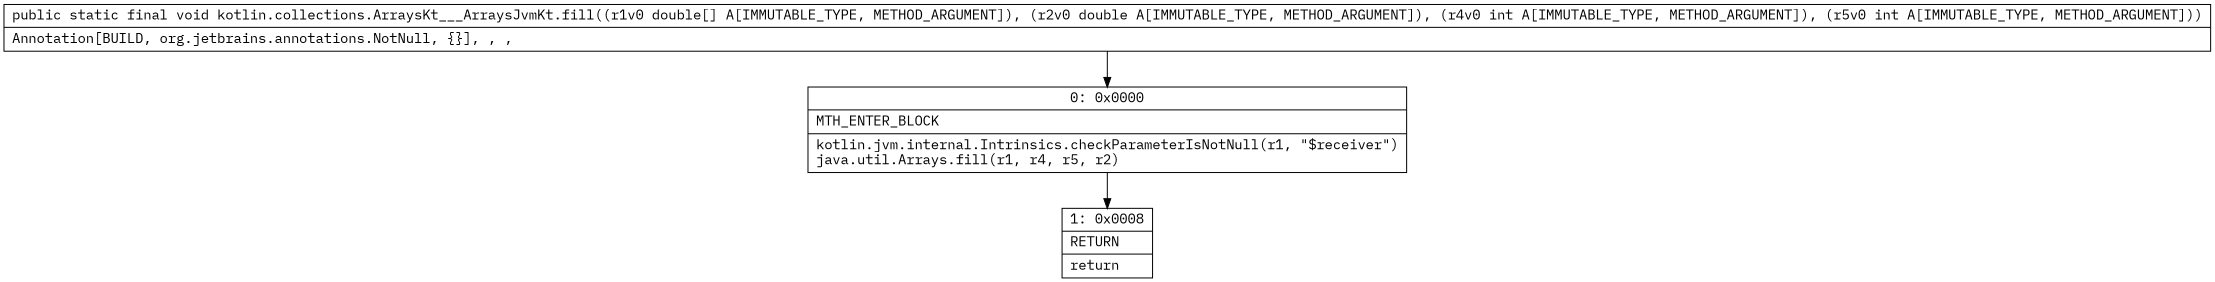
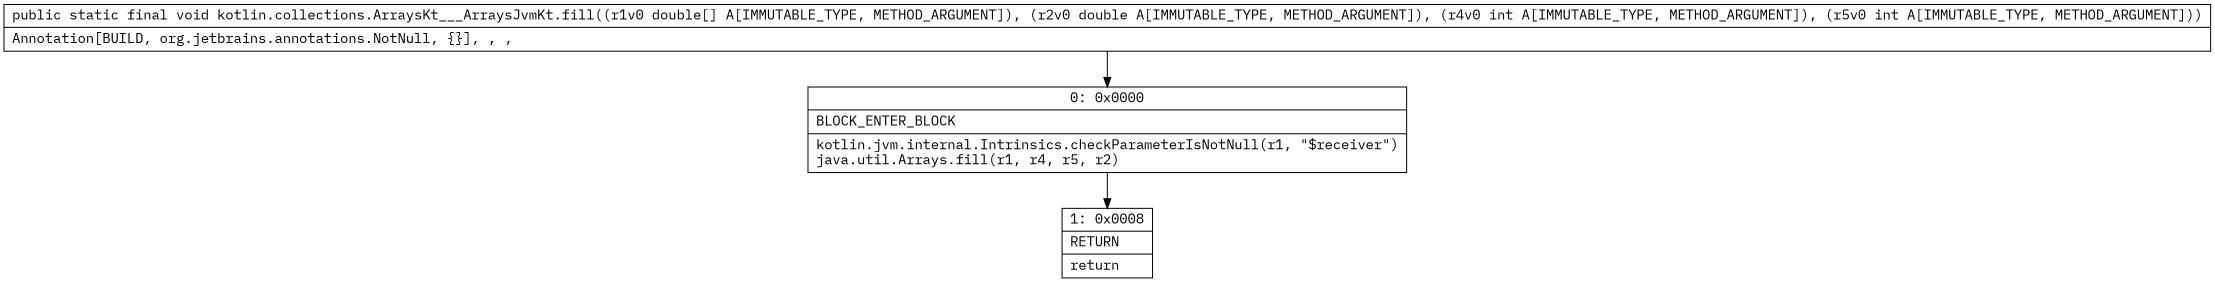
node "0: 0x0000": text "MTH_ENTER_BLOCK" -> "BLOCK_ENTER_BLOCK"
